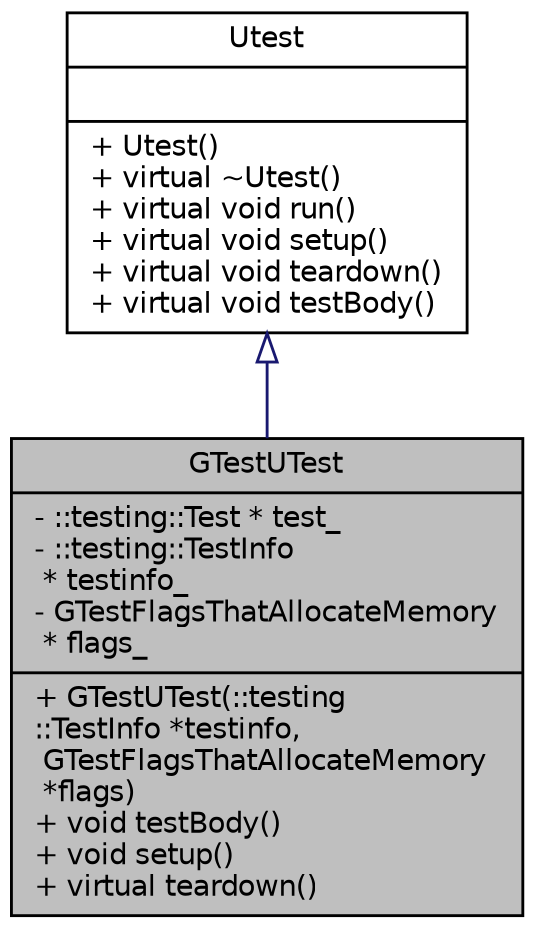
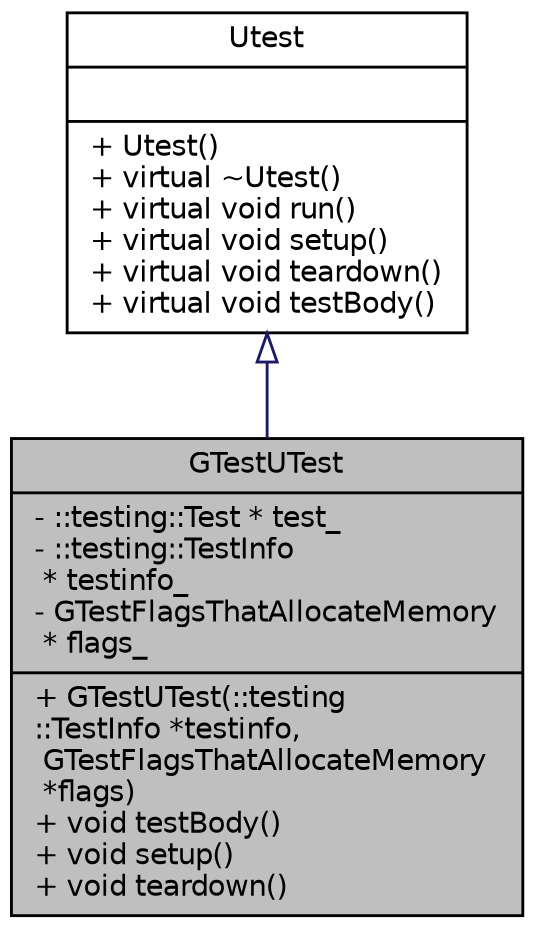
node "GTestUTest": text "+ virtual teardown()" -> "+ void teardown()"
